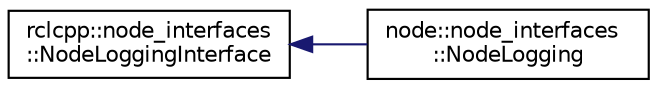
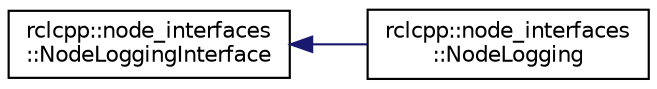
node "node::node_interfaces ::NodeLogging": label "node::node_interfaces ::NodeLogging" -> "rclcpp::node_interfaces ::NodeLogging"
